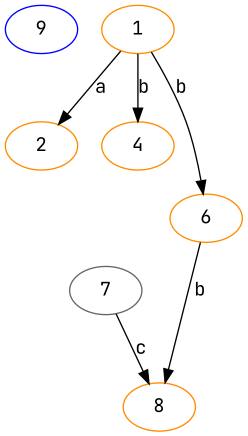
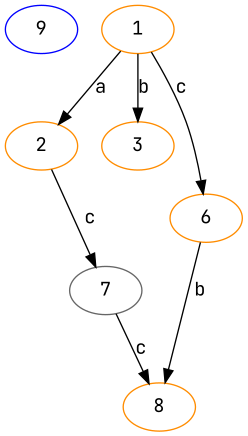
edge "1" -> "6": label "b" -> "c"
node "4": label "4" -> "3"
edge "2" -> "7": added, label "c"
